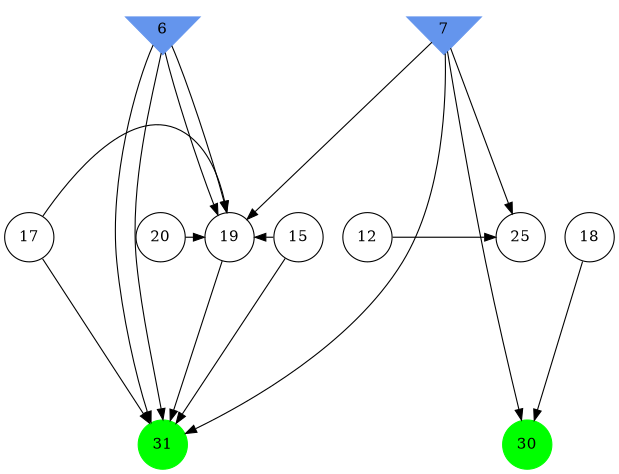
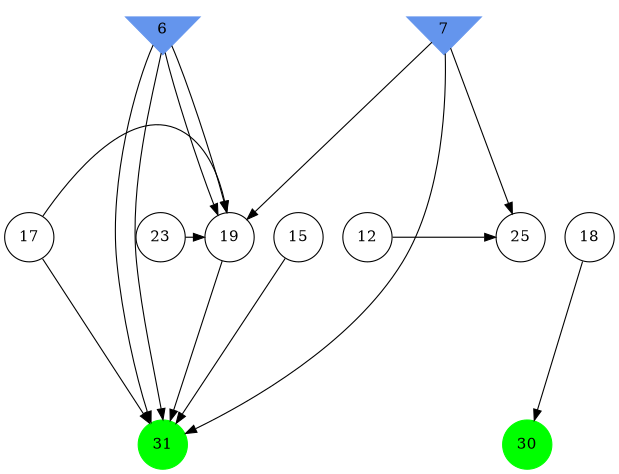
edge "7" -> "30": removed
node "20": label "20" -> "23"
edge "15" -> "19": removed
